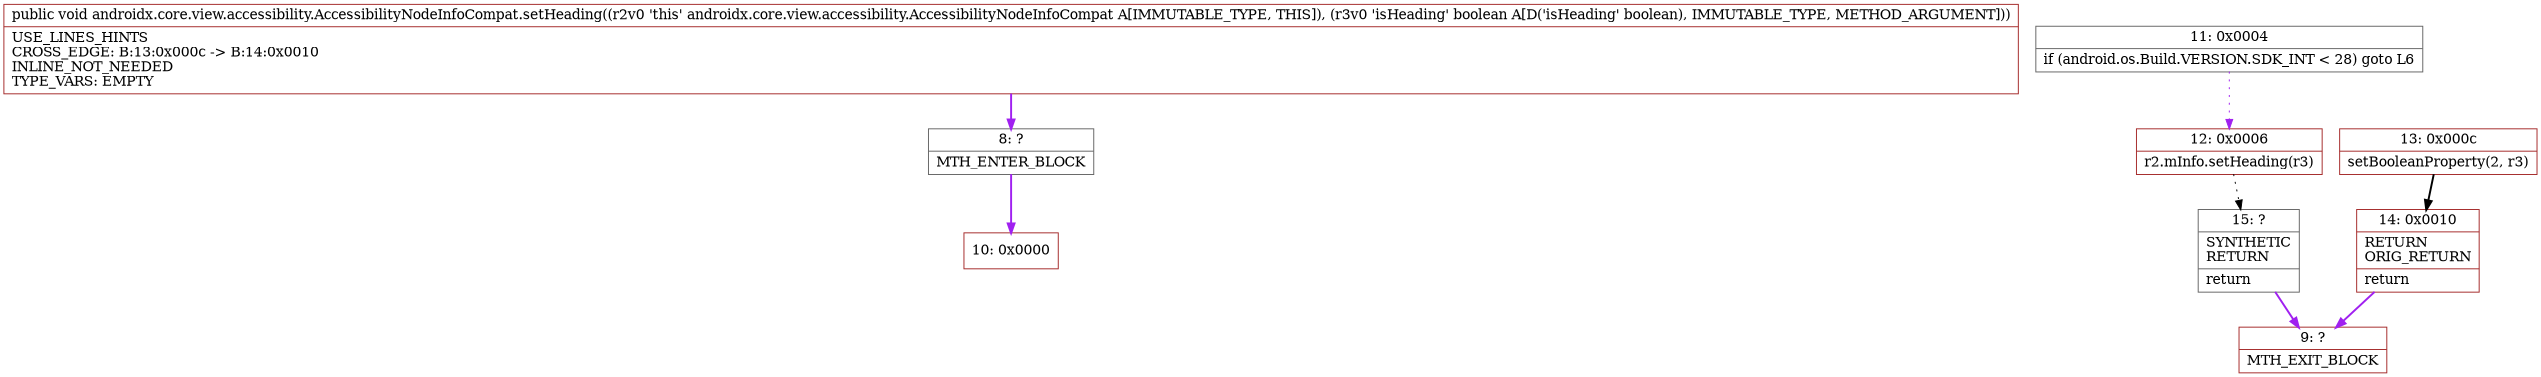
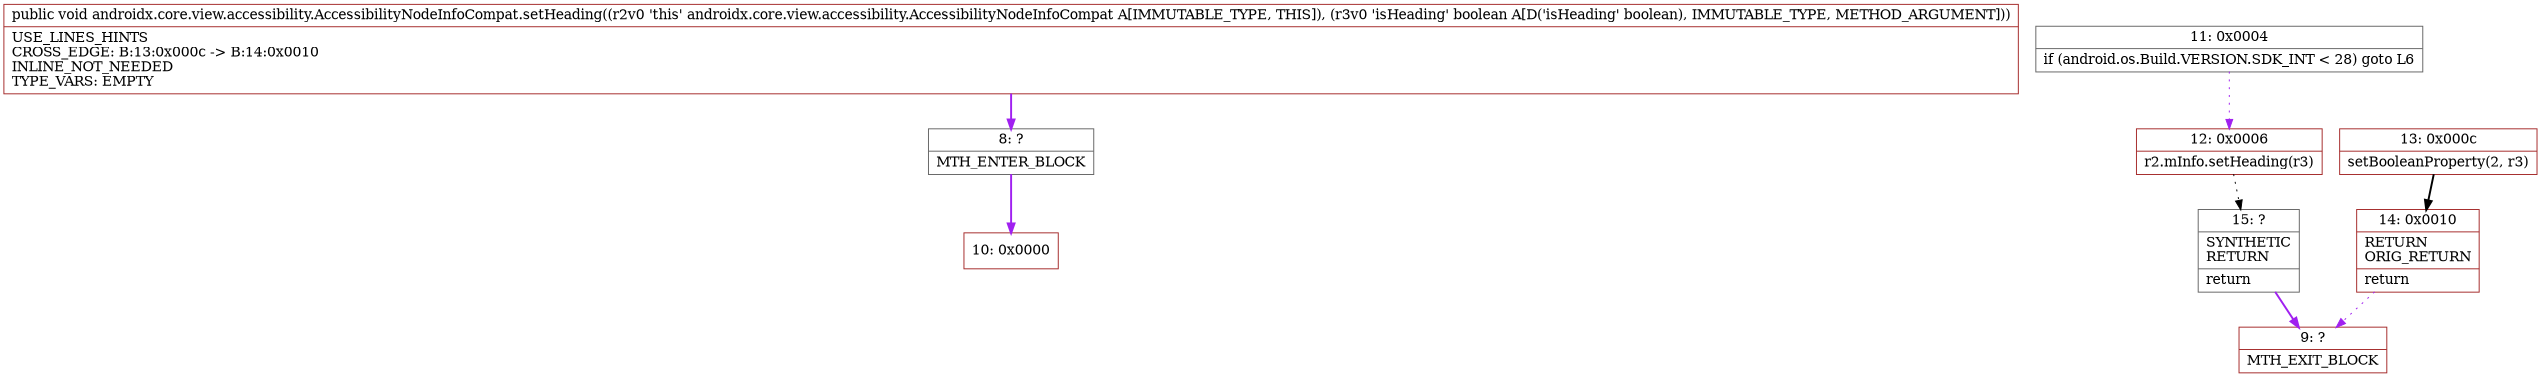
edge "14: 0x0010" -> "9: ?": style bold -> dotted
